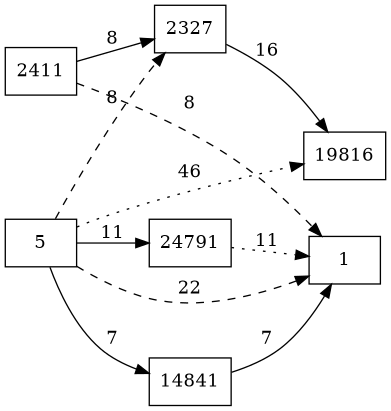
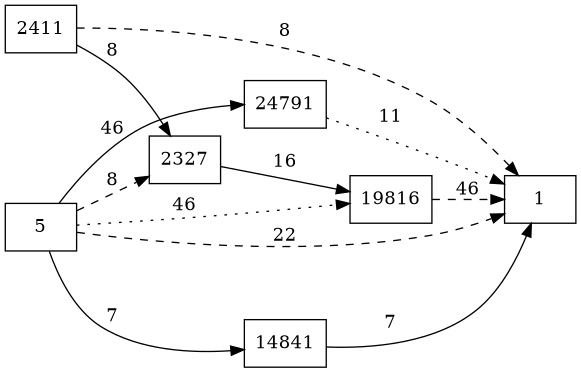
edge "19816" -> "1": added, label "46"
edge "5" -> "24791": label "11" -> "46"
